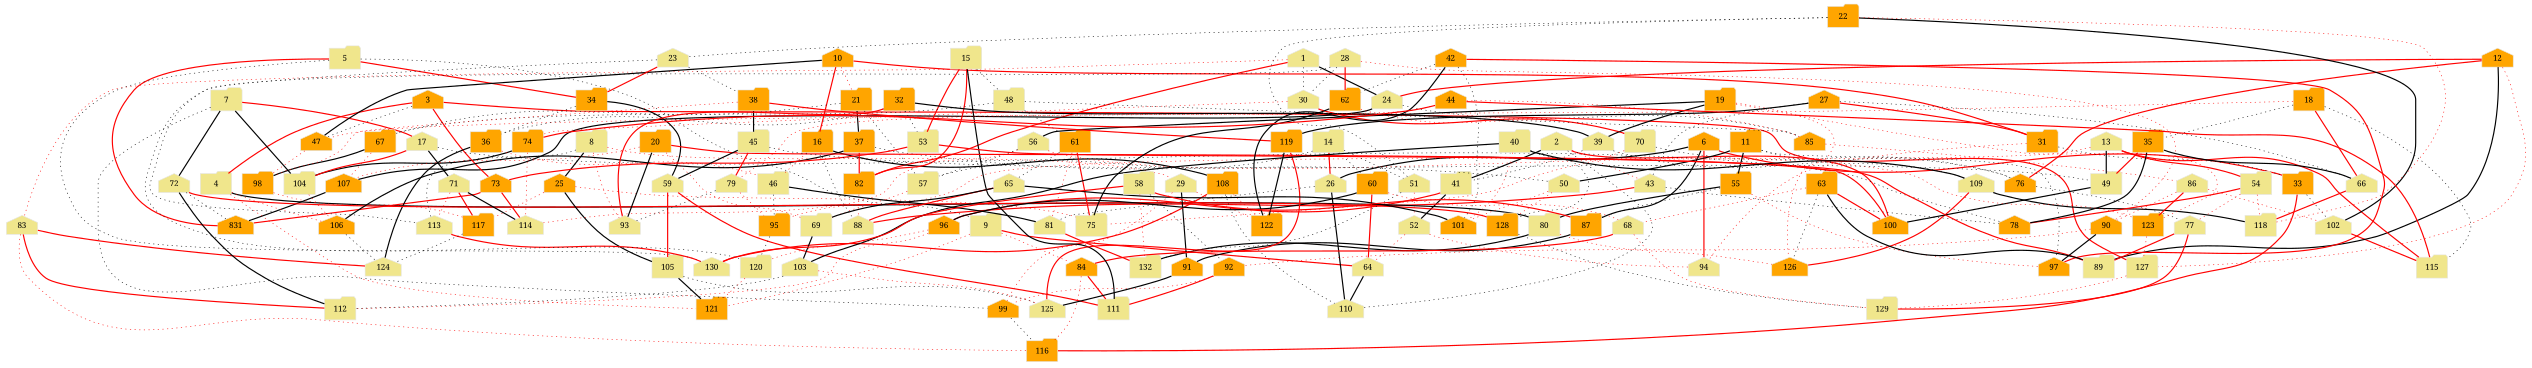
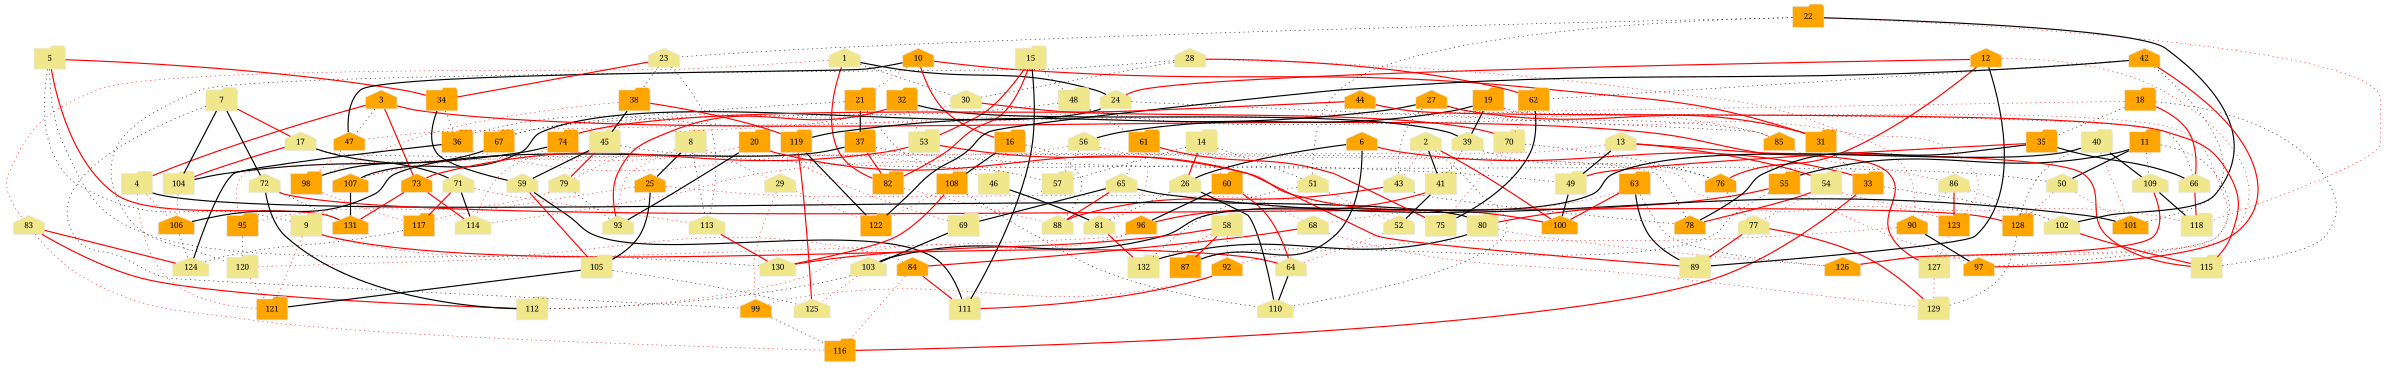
edge "14" -- "60": color black -> red
edge "55" -- "80": color black -> red
edge "46" -- "95": removed
node "831": label "831" -> "131"
edge "59" -- "111": color red -> black
node "91": removed
node "94": removed
